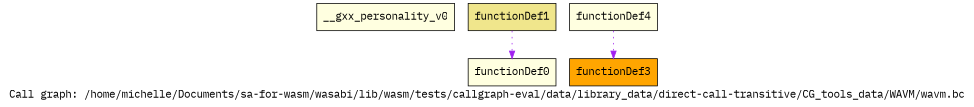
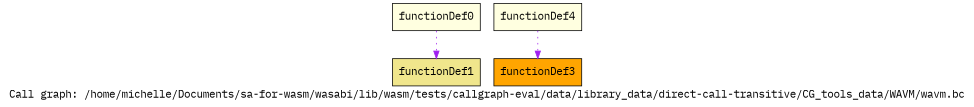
node "__gxx_personality_v0": removed
edge "functionDef1" -> "functionDef0": reversed
